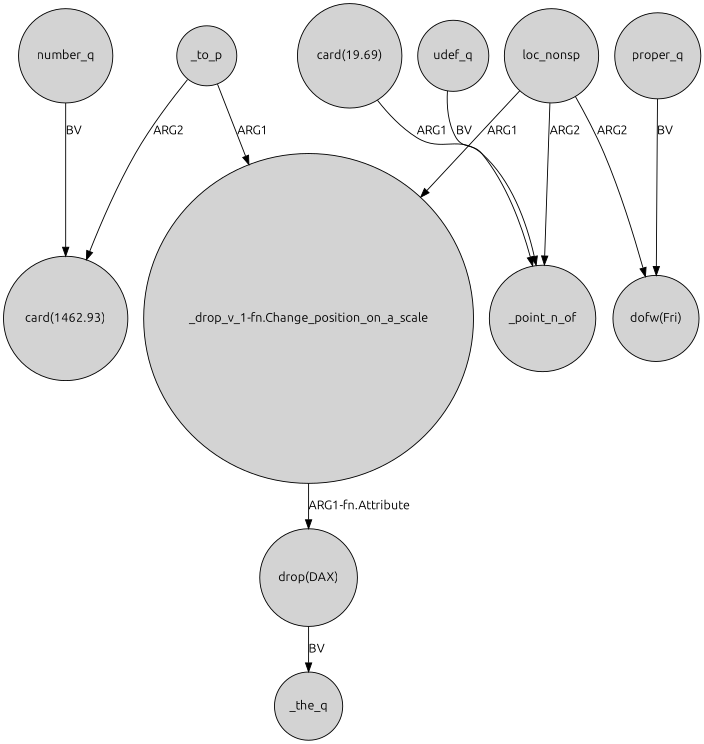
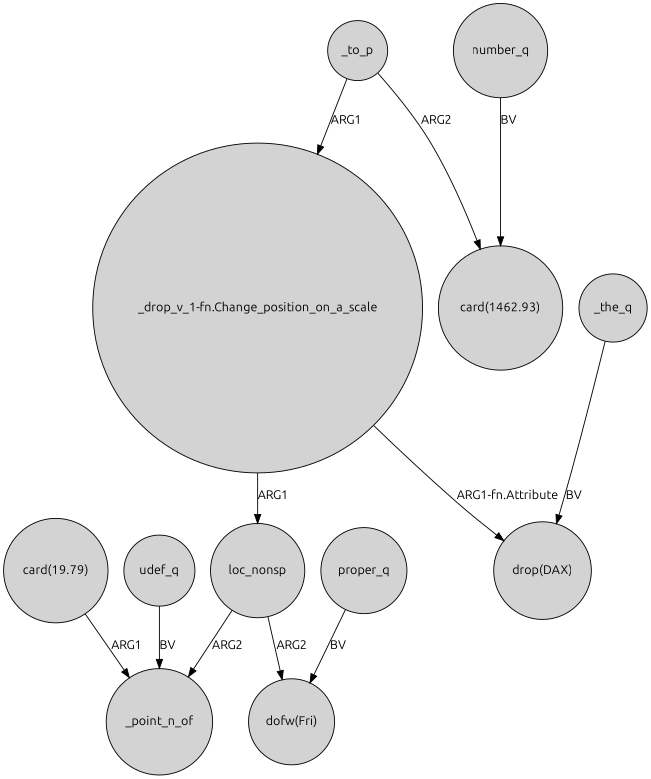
node "card(19.69)": label "card(19.69)" -> "card(19.79)"
edge "loc_nonsp" -> "_drop_v_1-fn.Change_position_on_a_scale": reversed
edge "drop(DAX)" -> "_the_q": reversed
